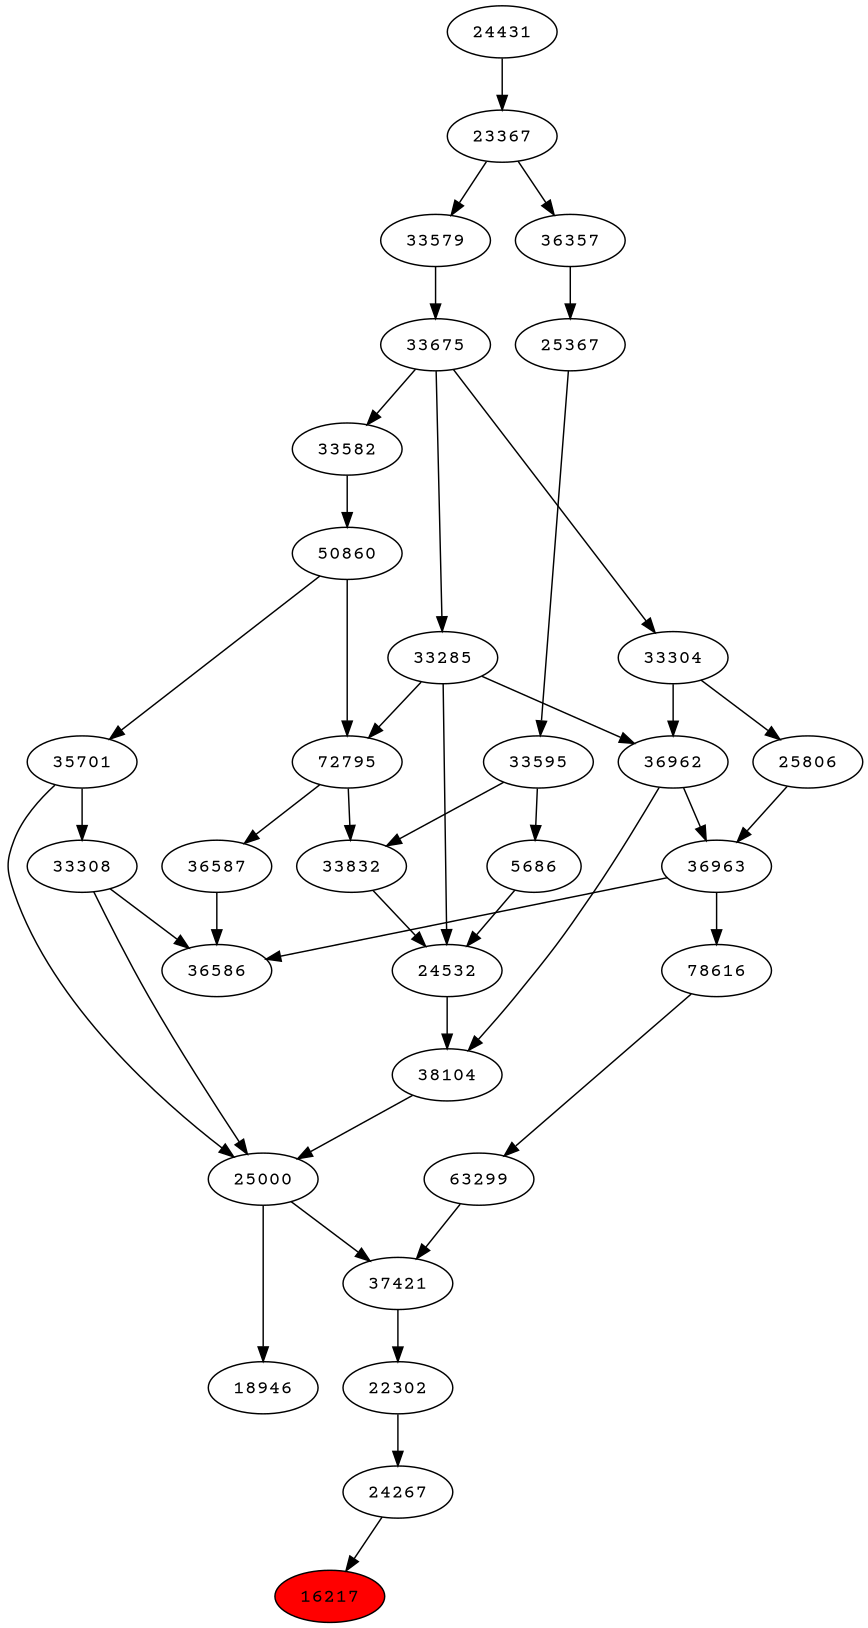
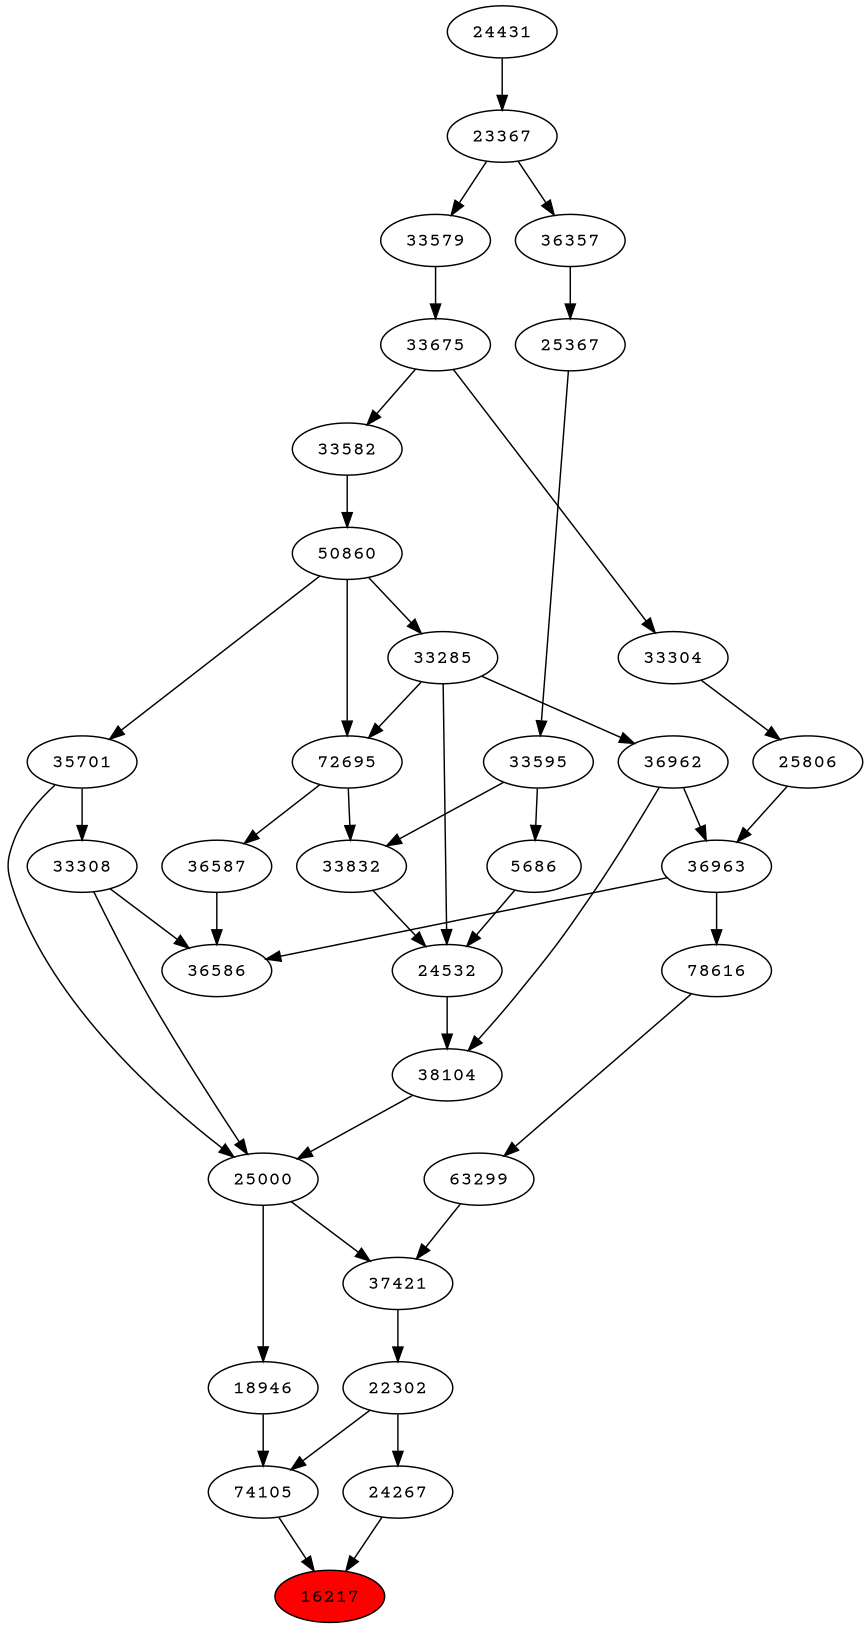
edge "33675" -> "33285": now "50860" -> "33285"
edge "33304" -> "36962": removed
node "72795": label "72795" -> "72695"
node "74105": added
